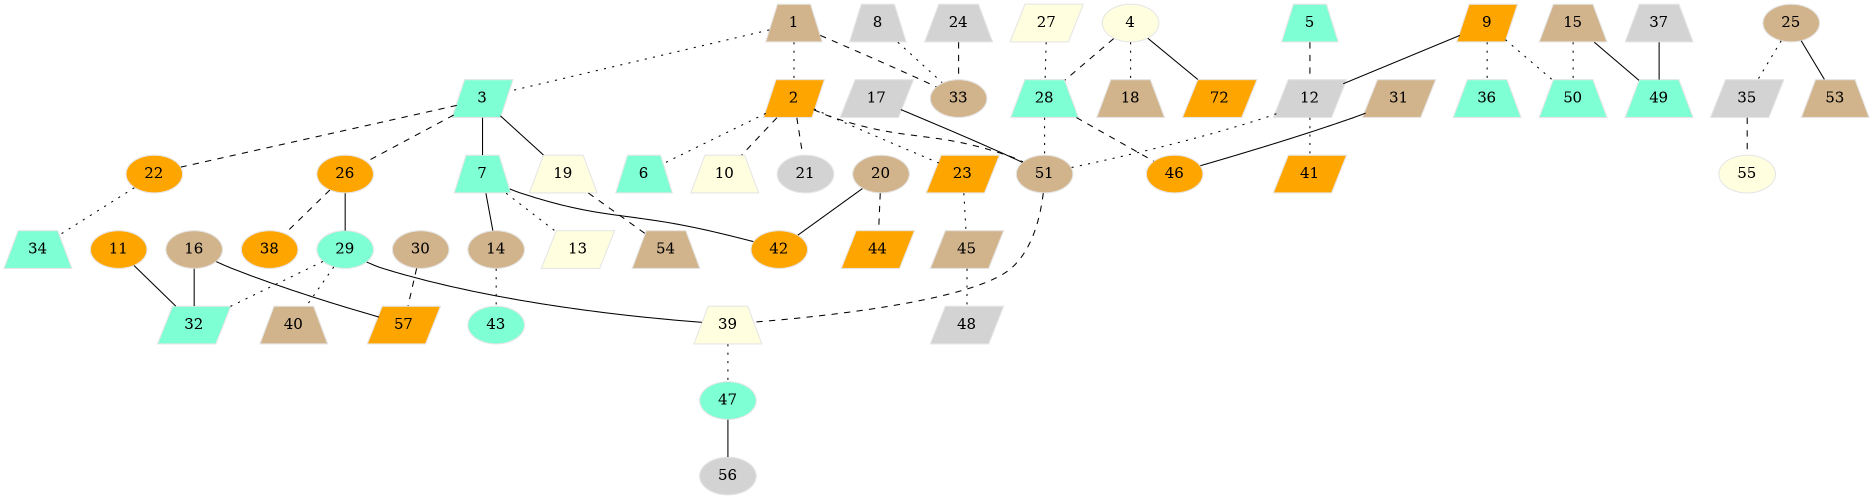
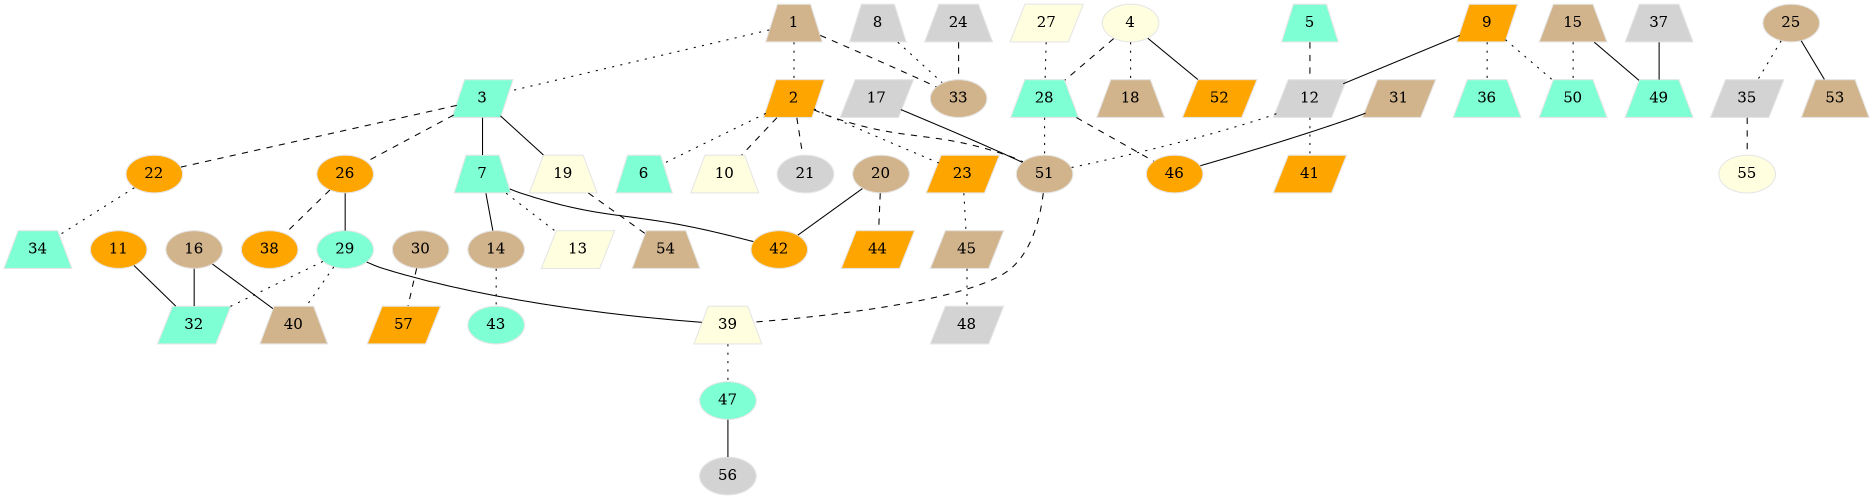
node "72": label "72" -> "52"
edge "16" -- "57": now "16" -- "40"
